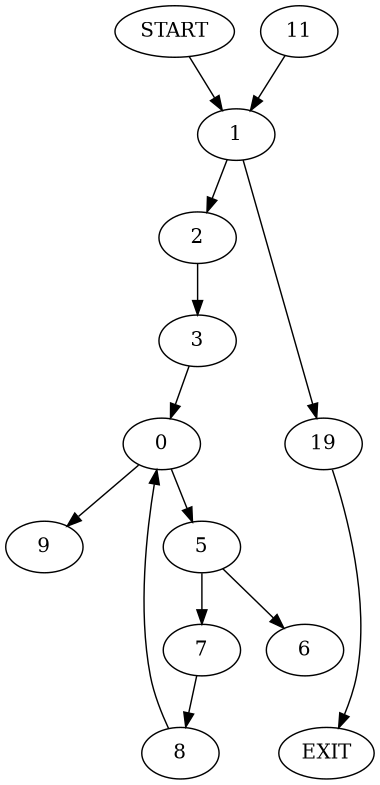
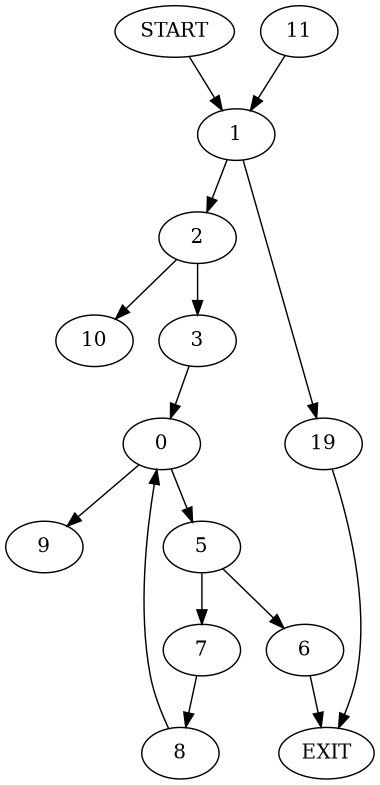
node "10": added
edge "6" -> "EXIT": added
